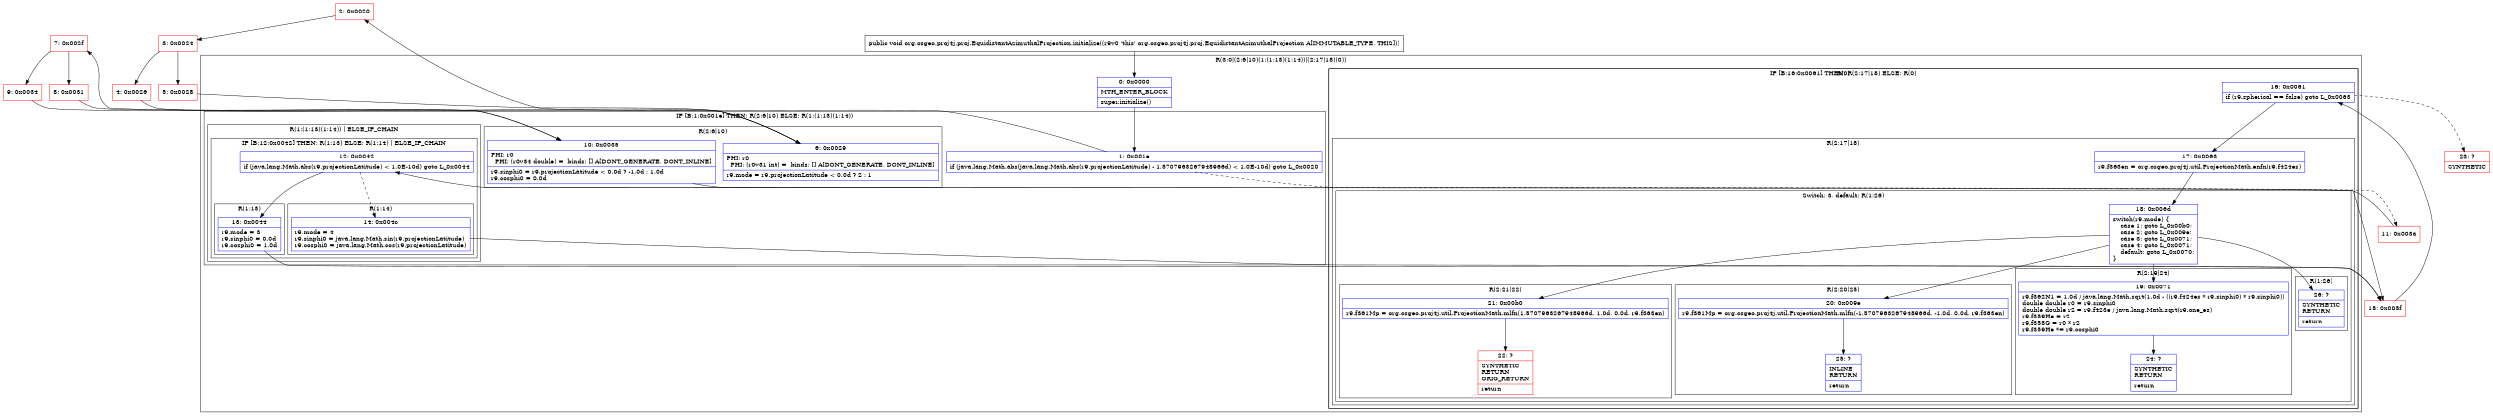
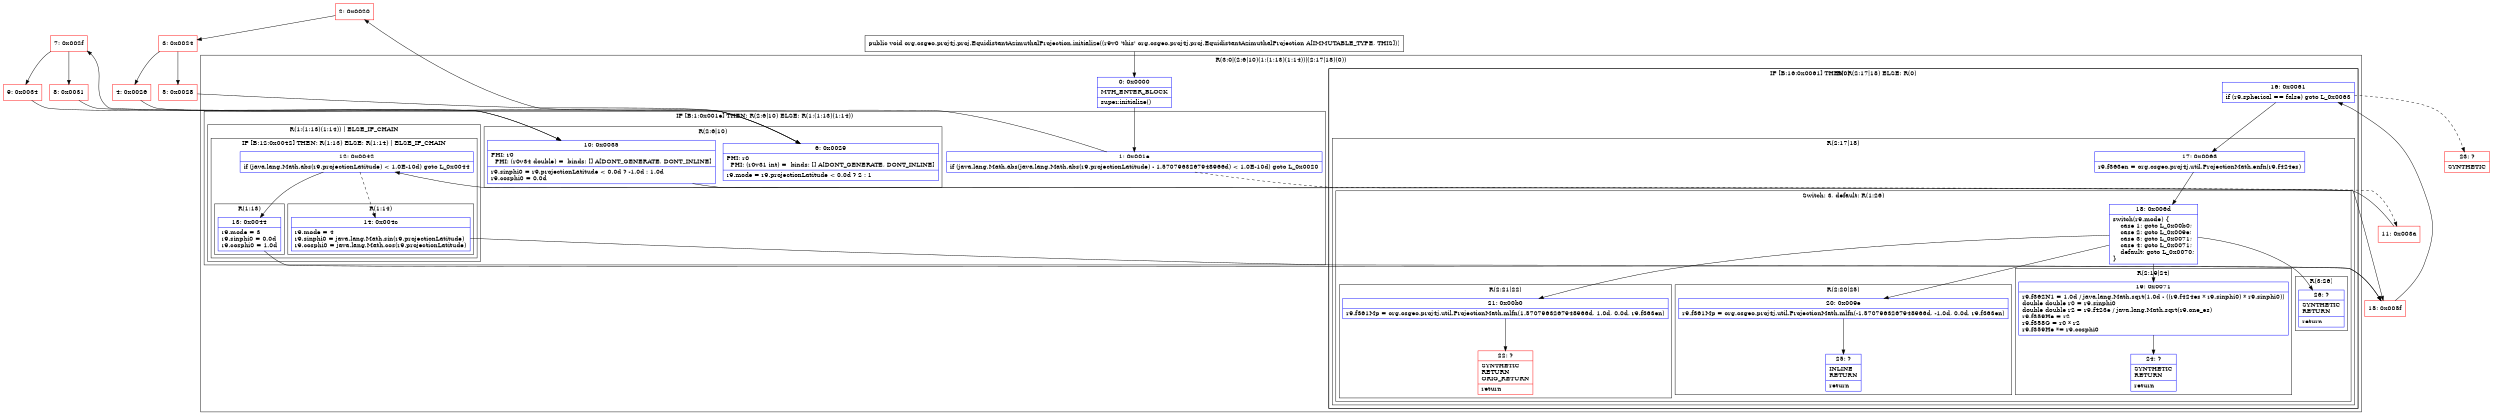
cluster "R(1:26)": label "R(1:26)" -> "R(3:26)"
